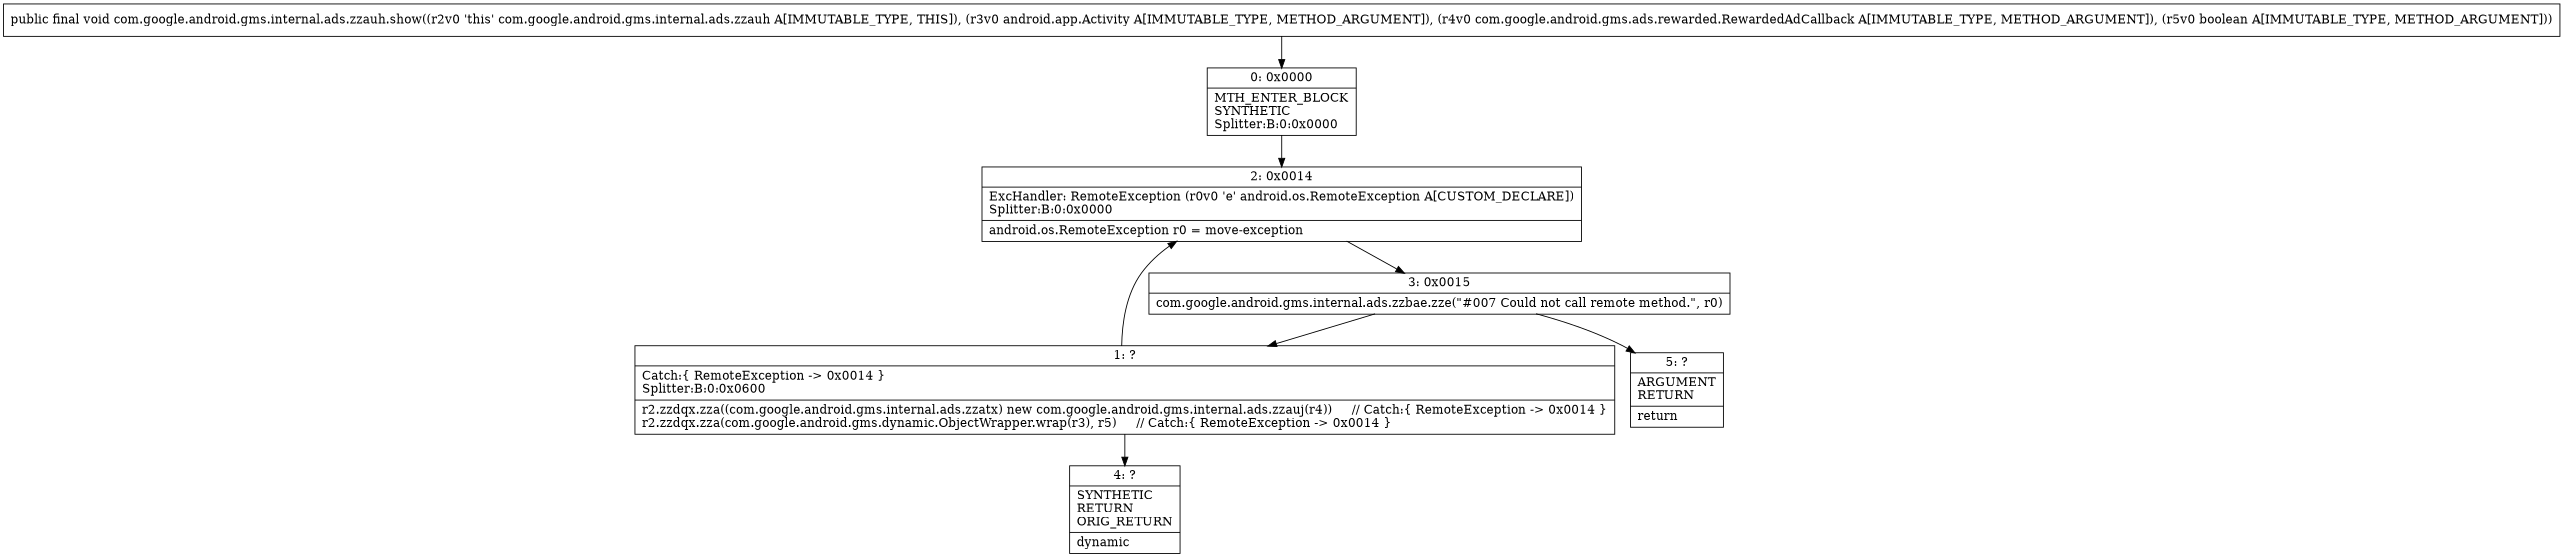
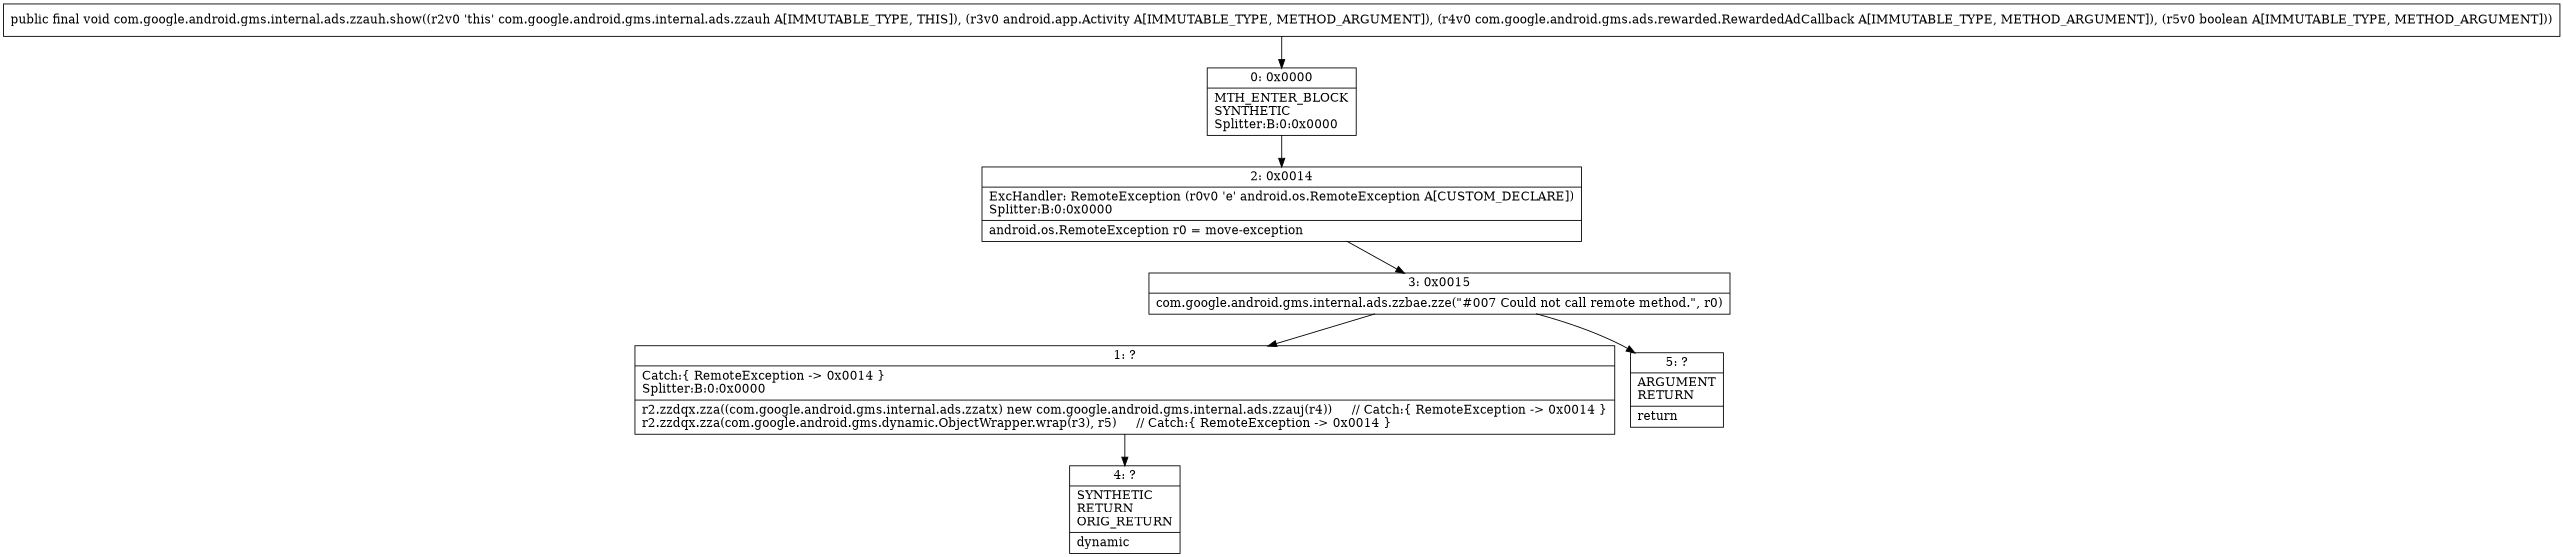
edge "1: ?" -> "2: 0x0014": removed
node "1: ?": text "Splitter:B:0:0x0600" -> "Splitter:B:0:0x0000"
